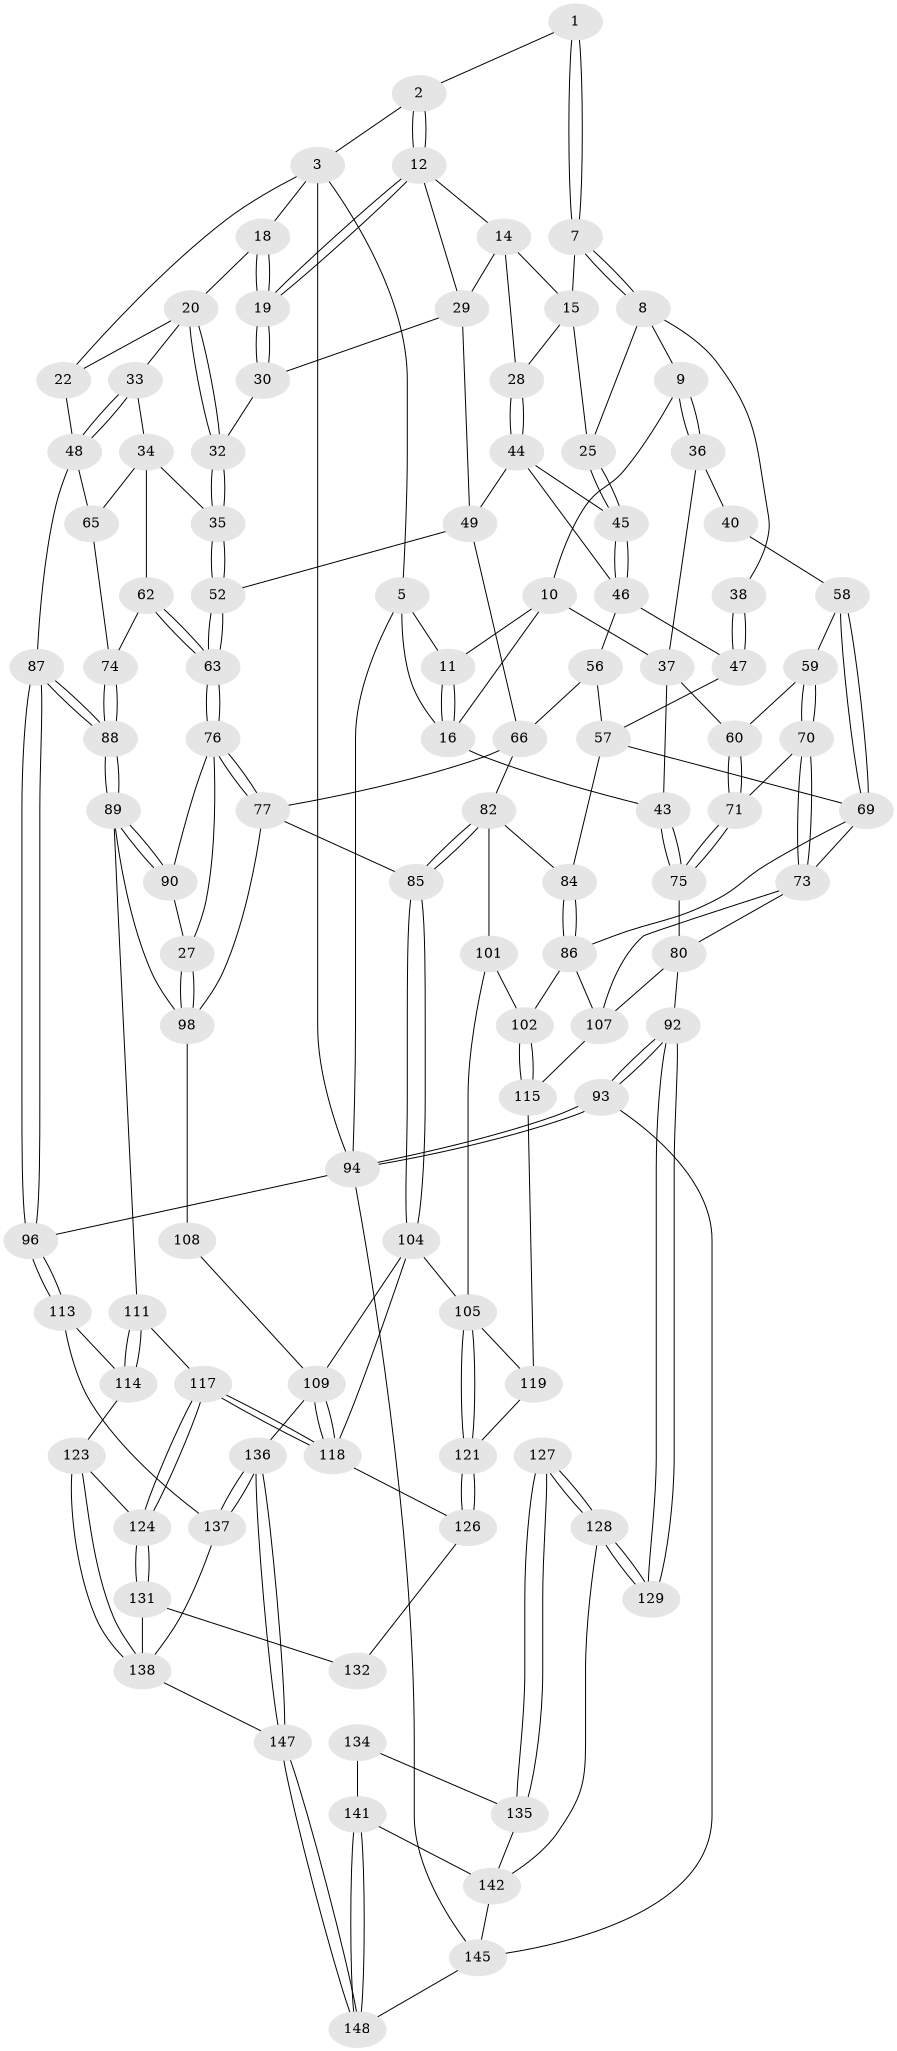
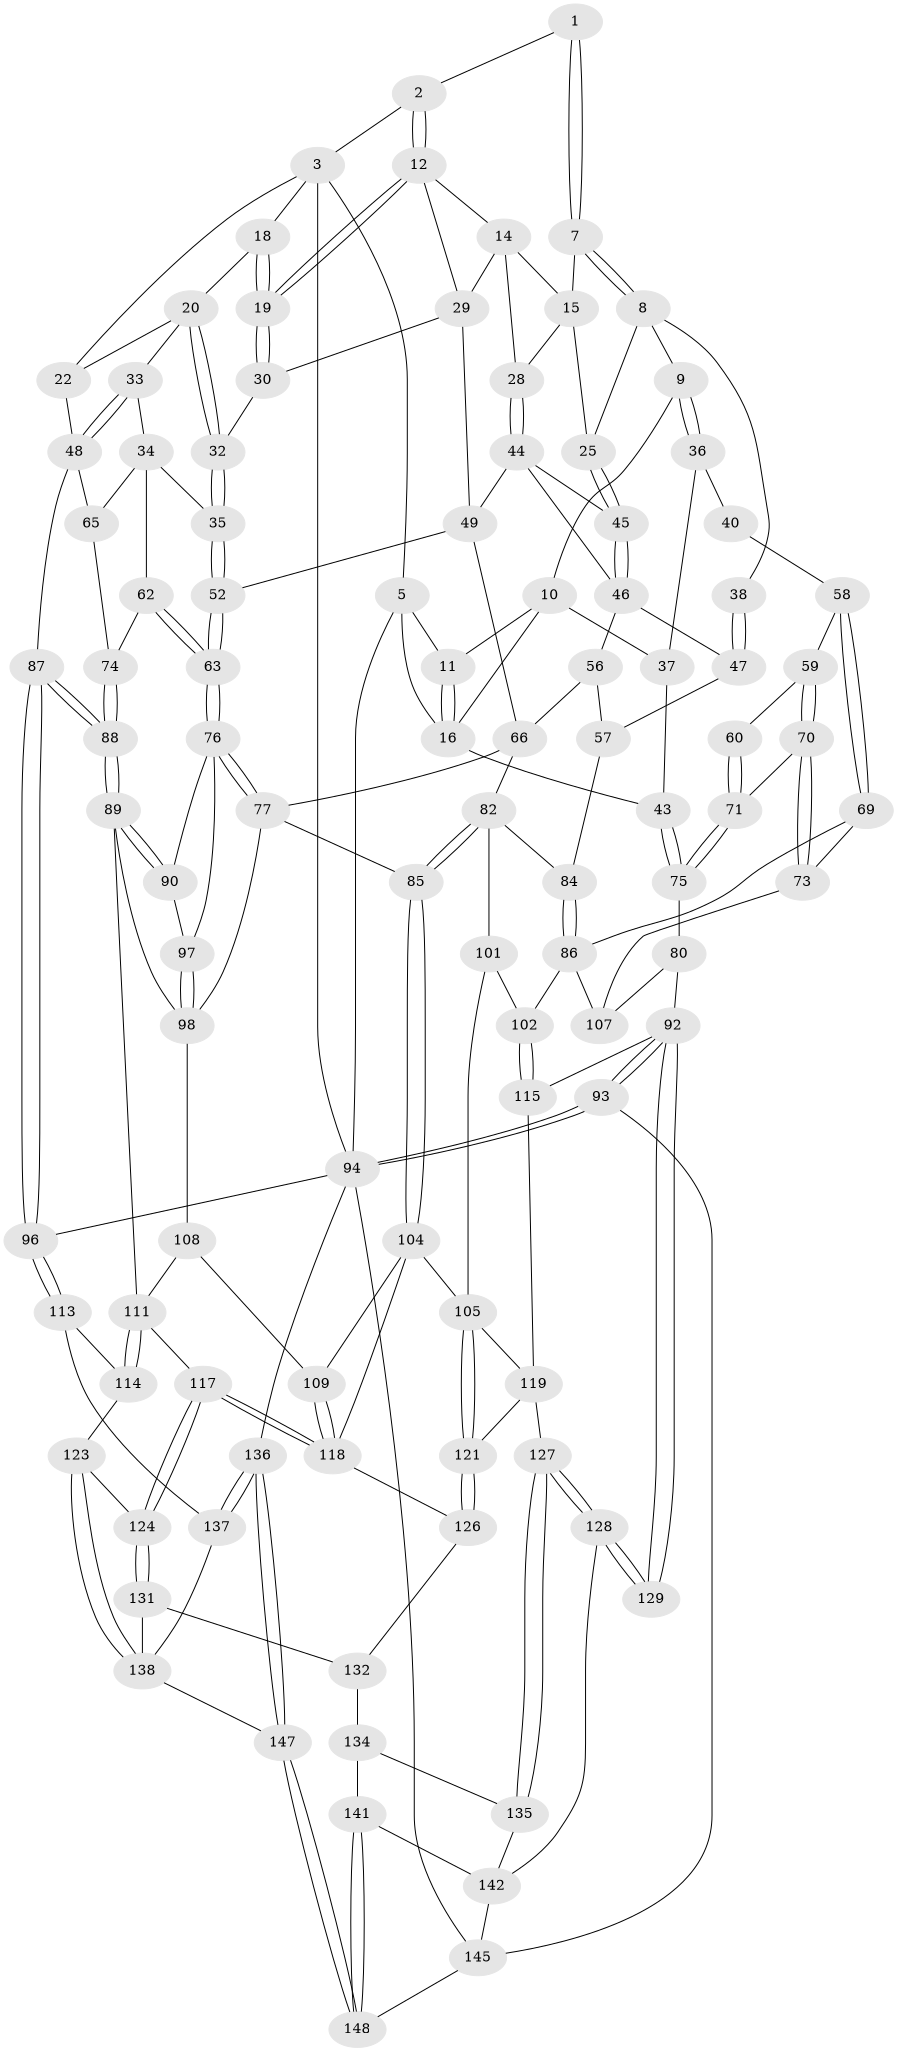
edge "37" -- "60": removed
edge "57" -- "69": removed
edge "73" -- "80": removed
node "27": label "27" -> "97"
edge "107" -- "115": now "92" -- "115"
edge "108" -- "111": added
edge "109" -- "136": now "94" -- "136"
edge "119" -- "127": added
edge "132" -- "134": added
